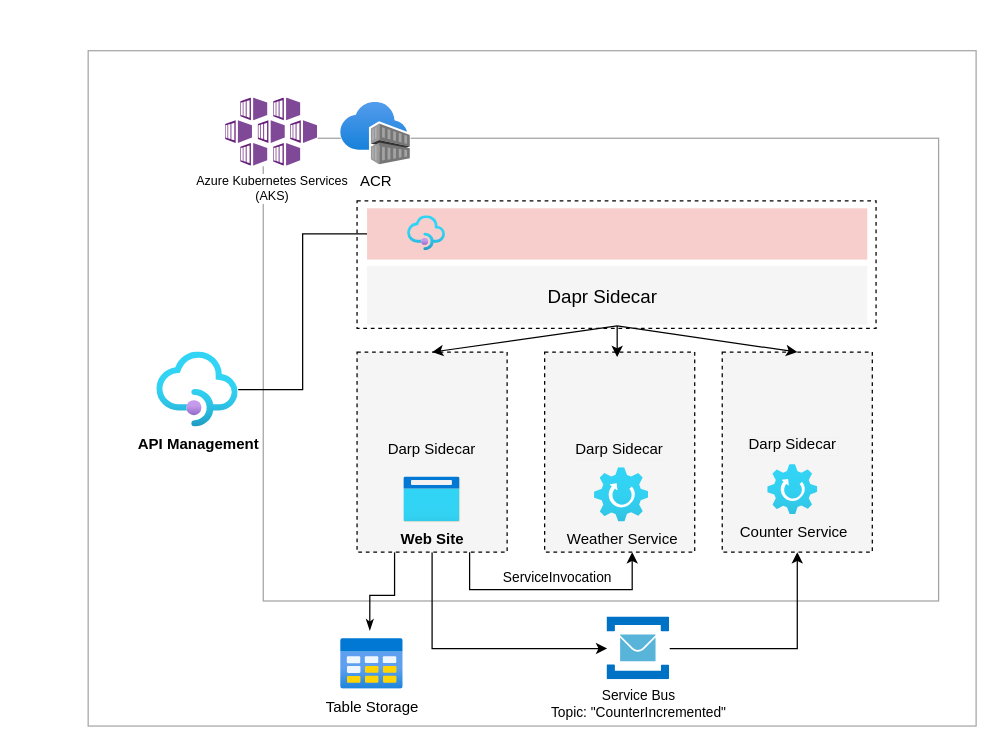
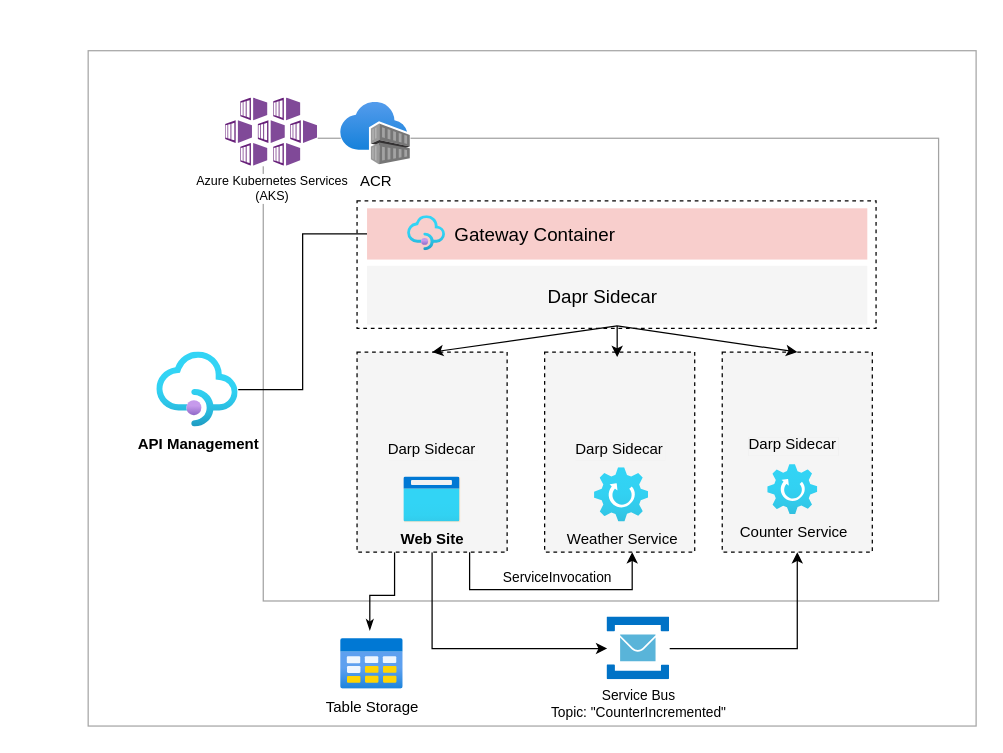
node "Gateway Container": added
